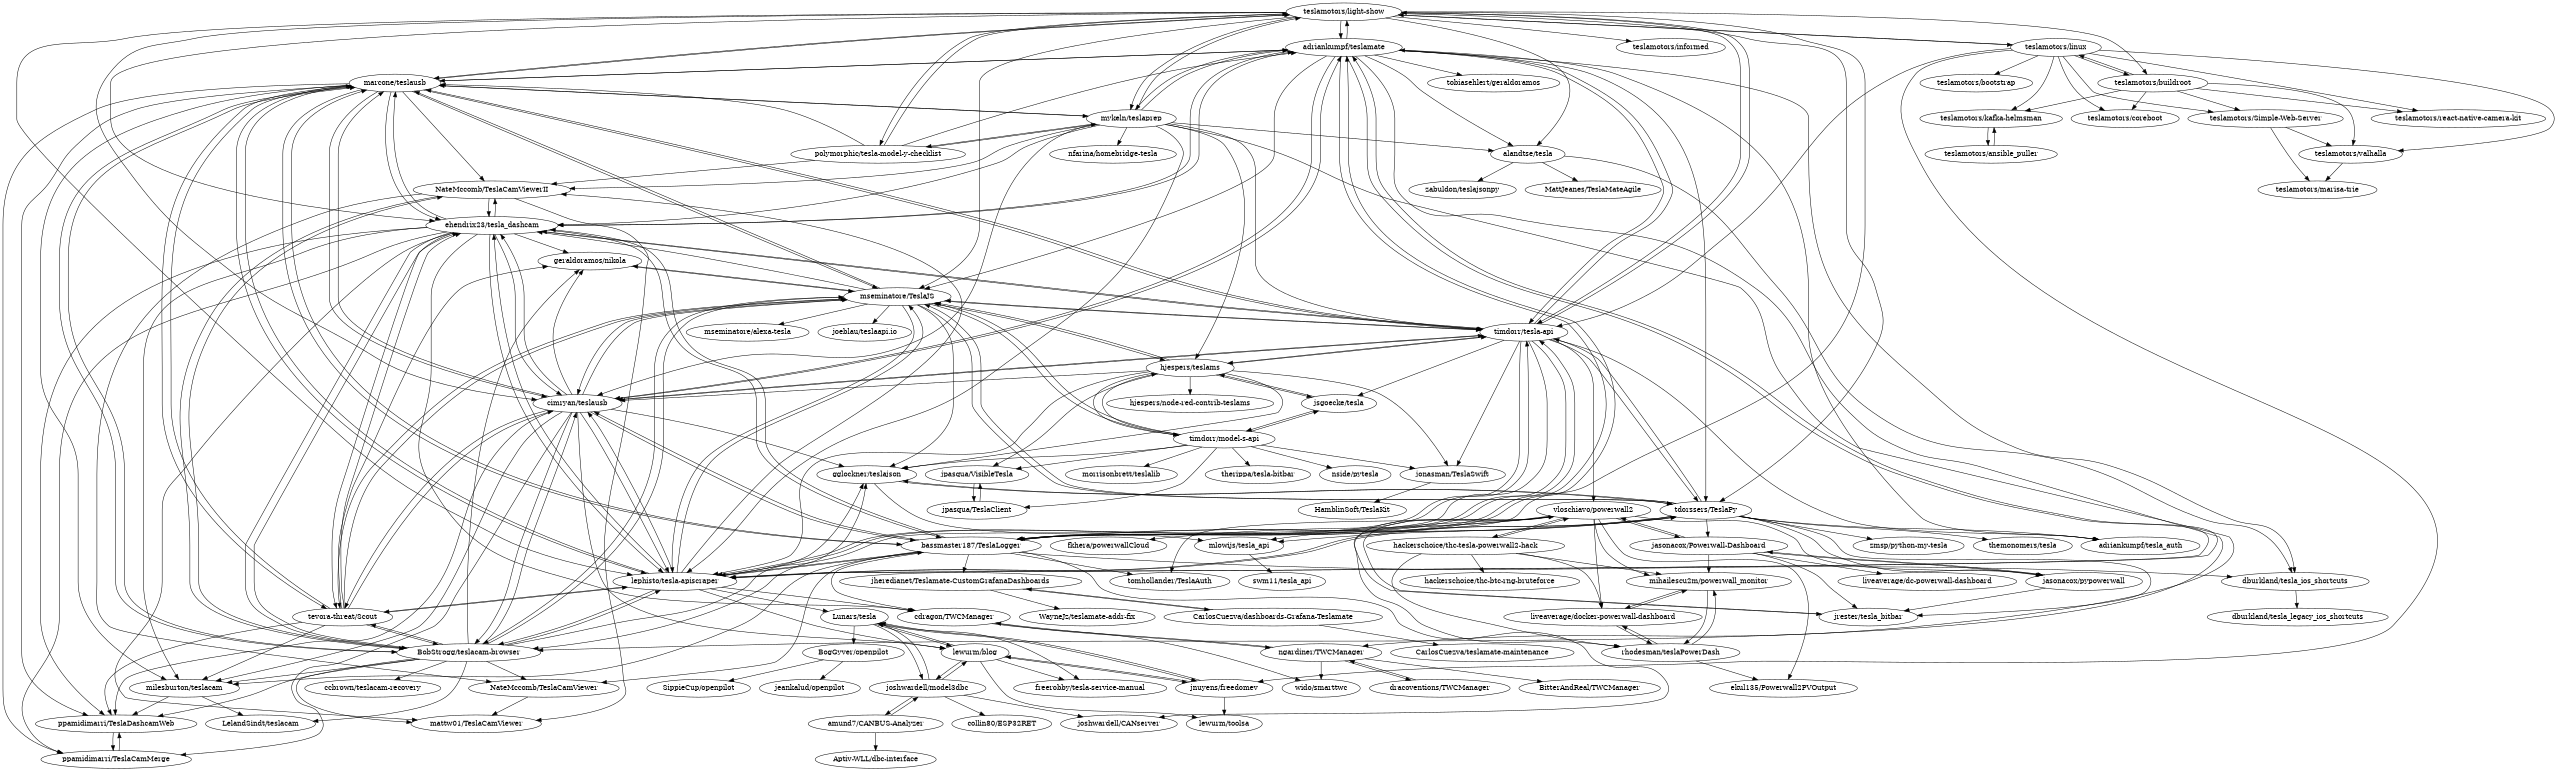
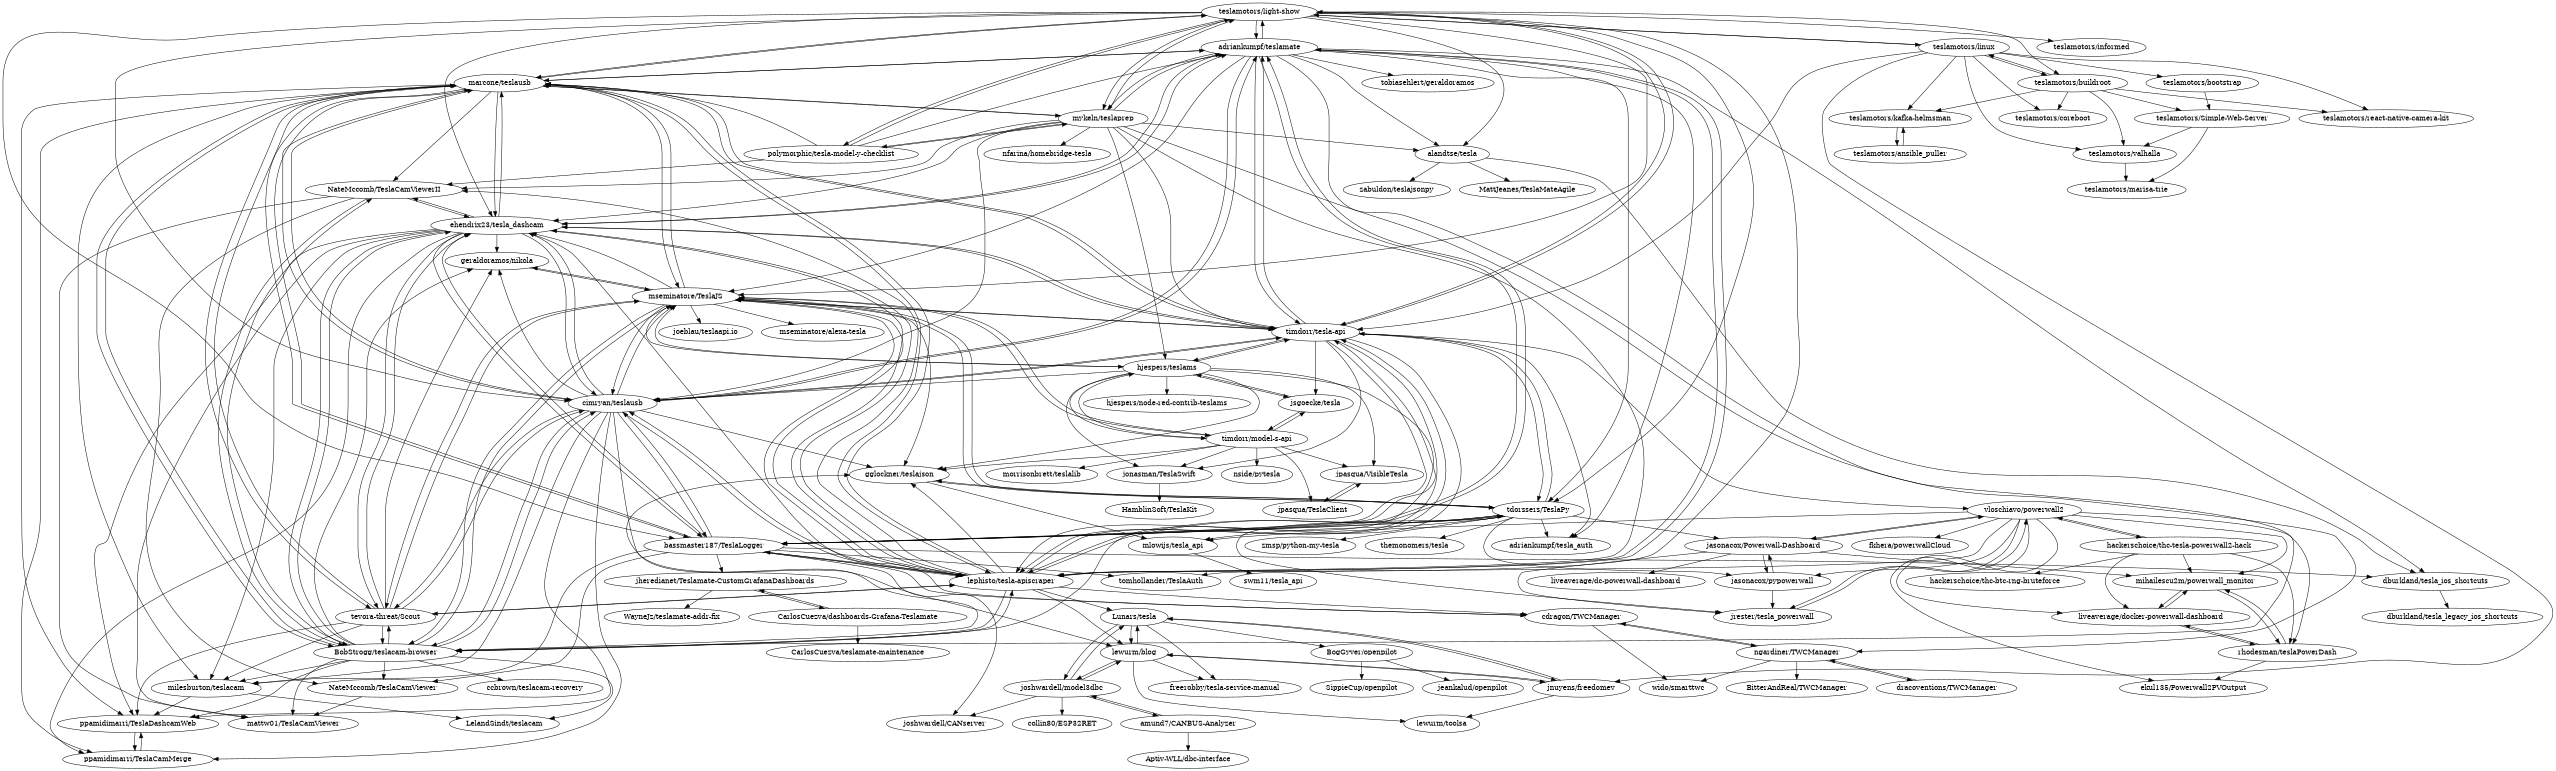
edge "teslamotors/linux" -> "teslamotors/Simple-Web-Server": now "teslamotors/bootstrap" -> "teslamotors/Simple-Web-Server"
node "therippa/tesla-bitbar": removed
node "jrester/tesla_bitbar": label "jrester/tesla_bitbar" -> "jrester/tesla_powerwall"
